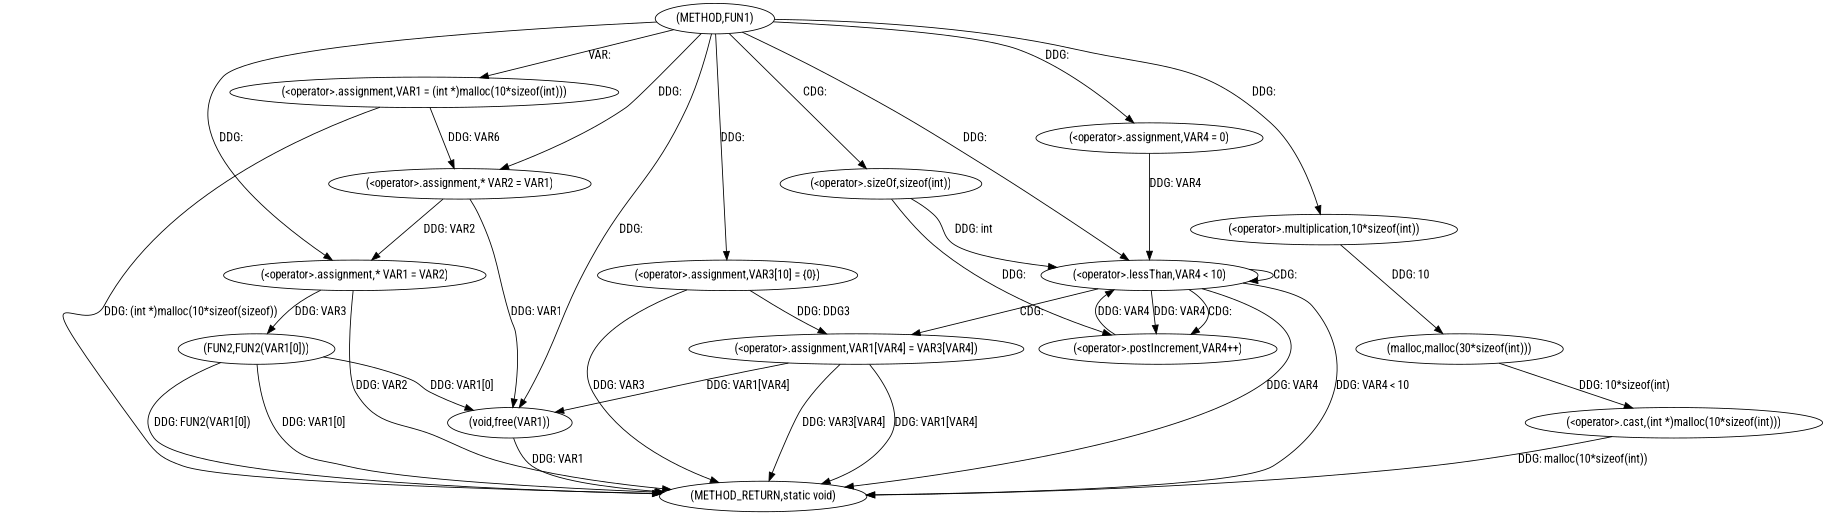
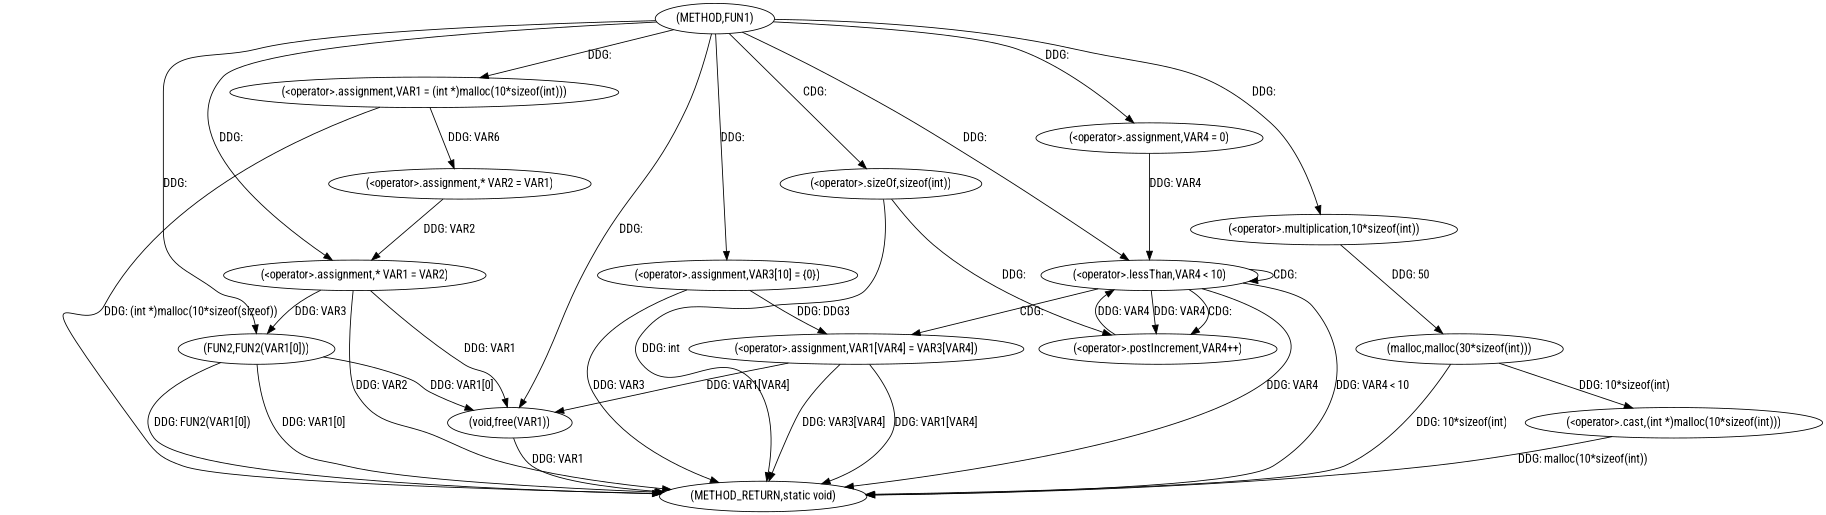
edge "(METHOD,FUN1)" -> "(<operator>.assignment,VAR1 = (int *)malloc(10*sizeof(int)))": label "VAR: " -> "DDG: "
edge "(METHOD,FUN1)" -> "(<operator>.assignment,* VAR2 = VAR1)": now "(METHOD,FUN1)" -> "(FUN2,FUN2(VAR1[0]))"
edge "(<operator>.sizeOf,sizeof(int))" -> "(<operator>.lessThan,VAR4 < 10)": now "(<operator>.sizeOf,sizeof(int))" -> "(METHOD_RETURN,static void)"
edge "(<operator>.multiplication,10*sizeof(int))" -> "(malloc,malloc(30*sizeof(int)))": label "DDG: 10" -> "DDG: 50"
edge "(<operator>.assignment,* VAR2 = VAR1)" -> "(void,free(VAR1))": now "(<operator>.assignment,* VAR1 = VAR2)" -> "(void,free(VAR1))"
edge "(malloc,malloc(30*sizeof(int)))" -> "(METHOD_RETURN,static void)": added, label "DDG: 10*sizeof(int)"
